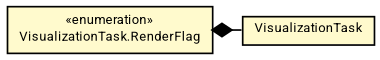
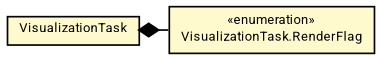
edge "VisualizationTask" -> "VisualizationTask.RenderFlag": reversed
